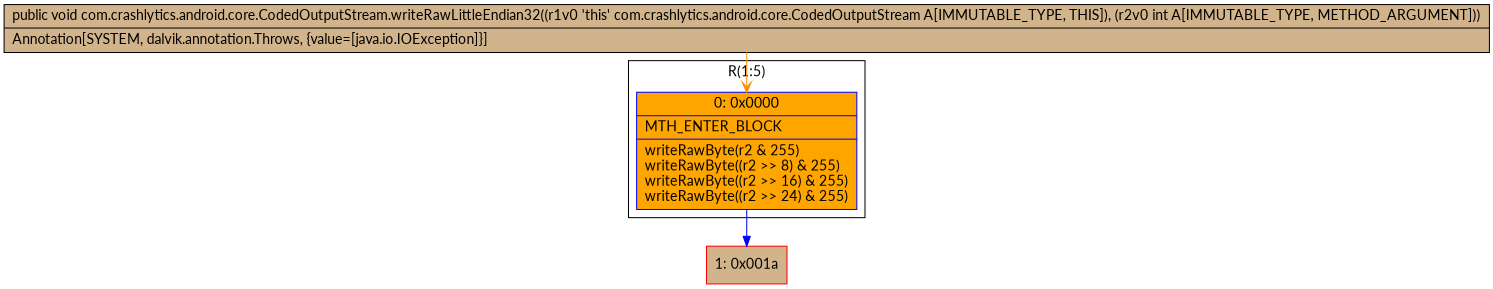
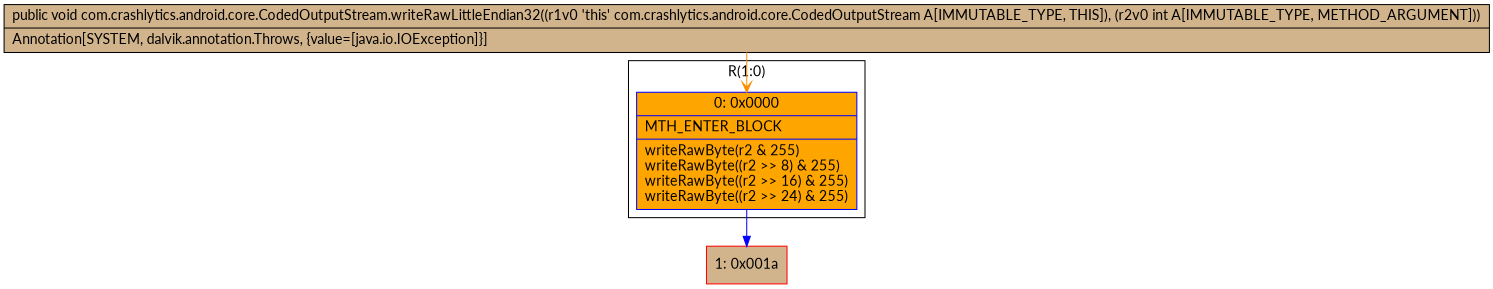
cluster "R(1:5)": label "R(1:5)" -> "R(1:0)"
